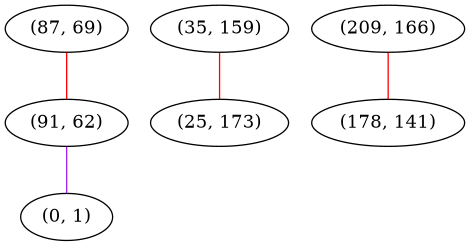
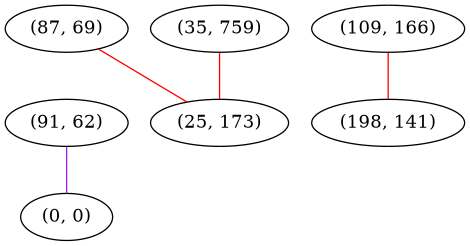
node "(35, 159)": label "(35, 159)" -> "(35, 759)"
node "(209, 166)": label "(209, 166)" -> "(109, 166)"
edge "(87, 69)" -- "(91, 62)": now "(87, 69)" -- "(25, 173)"
node "(178, 141)": label "(178, 141)" -> "(198, 141)"
node "(0, 1)": label "(0, 1)" -> "(0, 0)"
